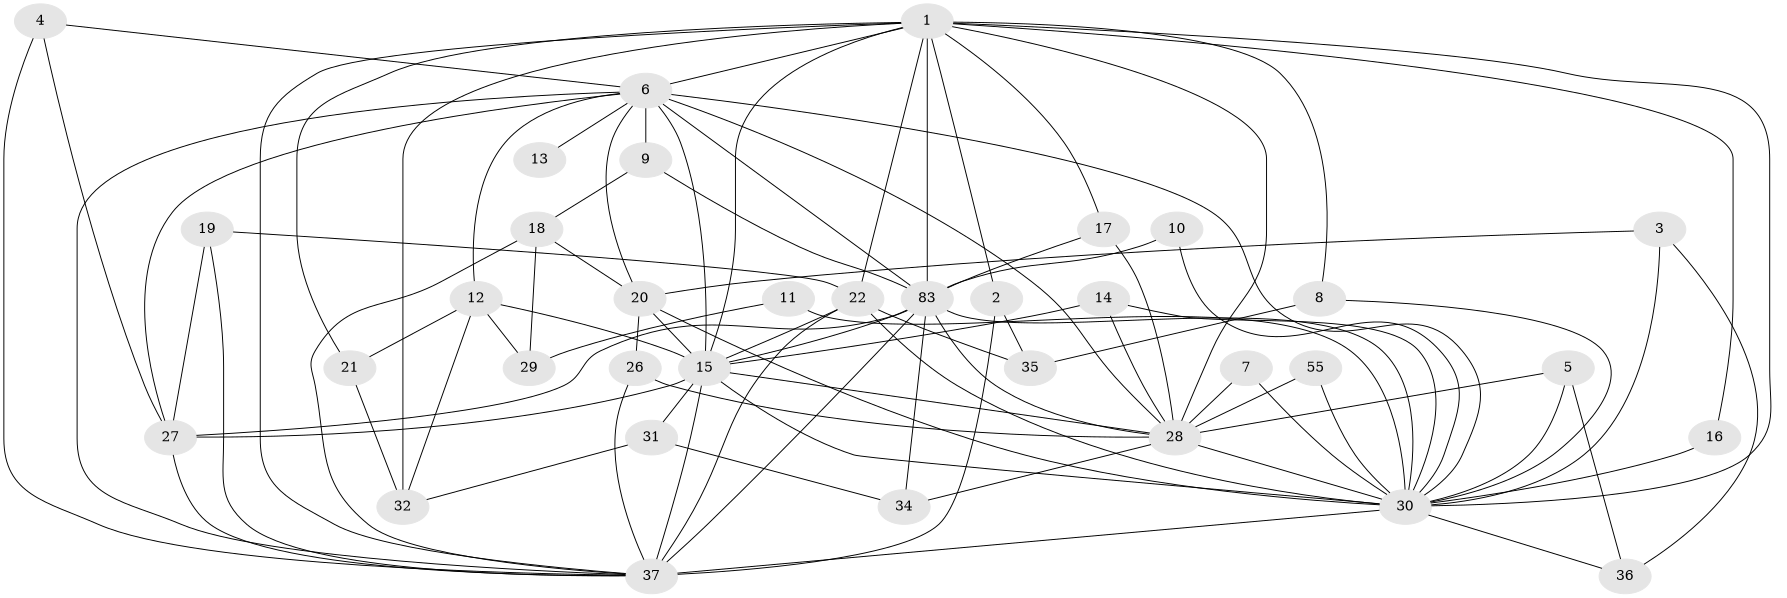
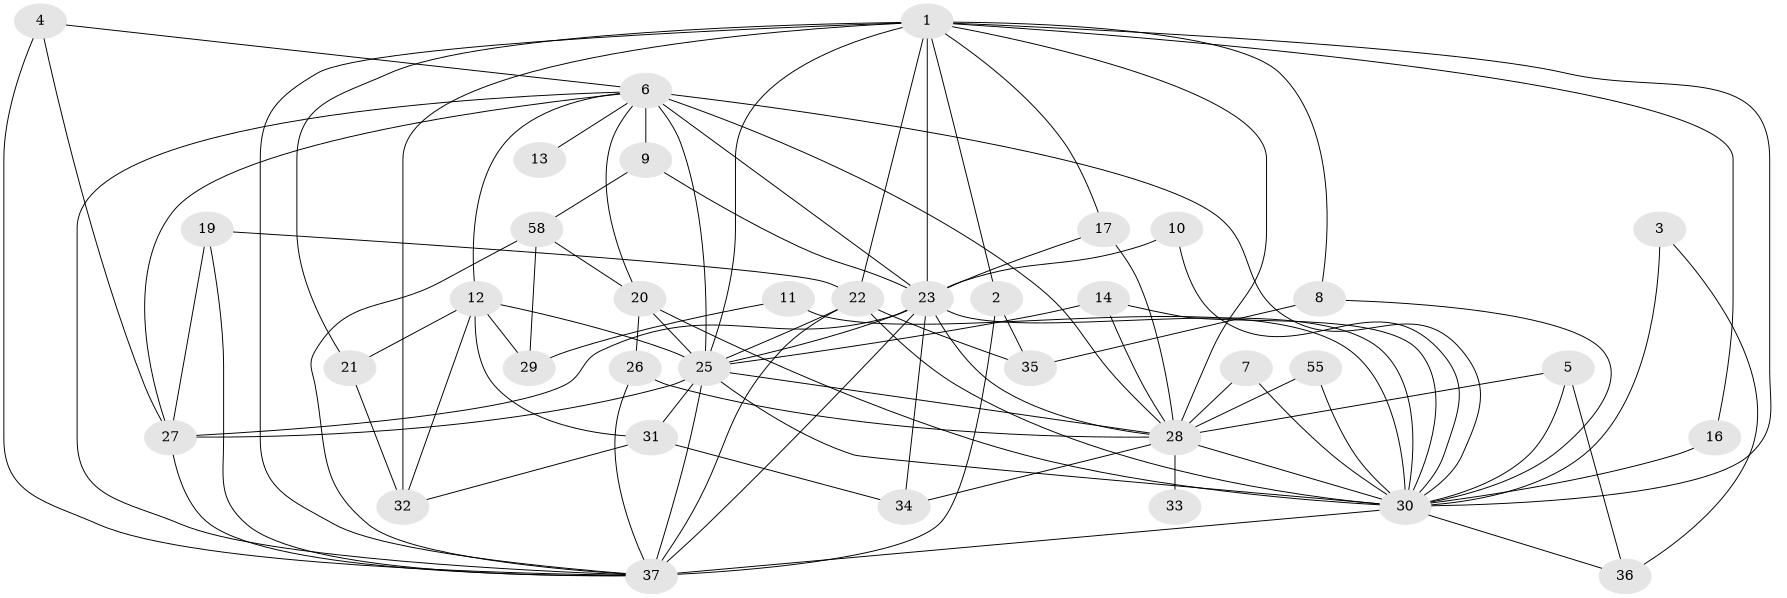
edge "1" -- "6": removed
node "18": label "18" -> "58"
edge "3" -- "20": removed
node "83": label "83" -> "23"
node "15": label "15" -> "25"
edge "12" -- "31": added
node "33": added
